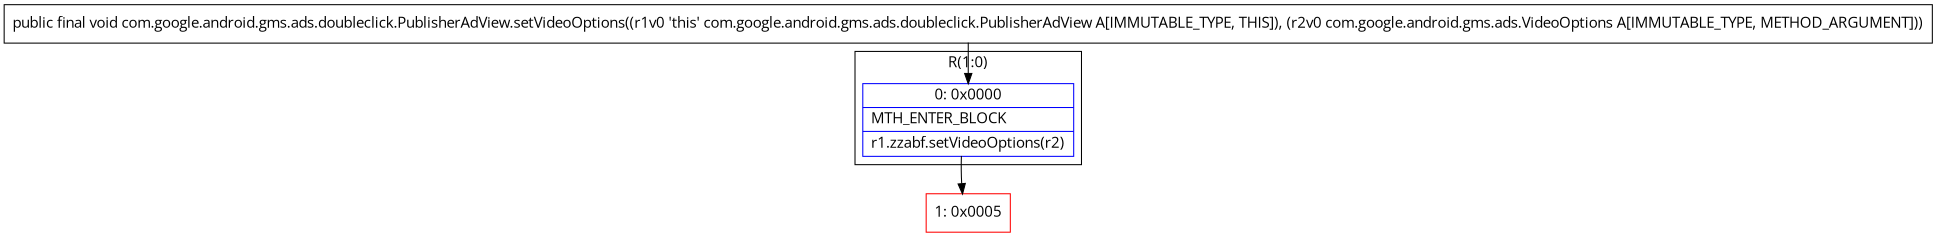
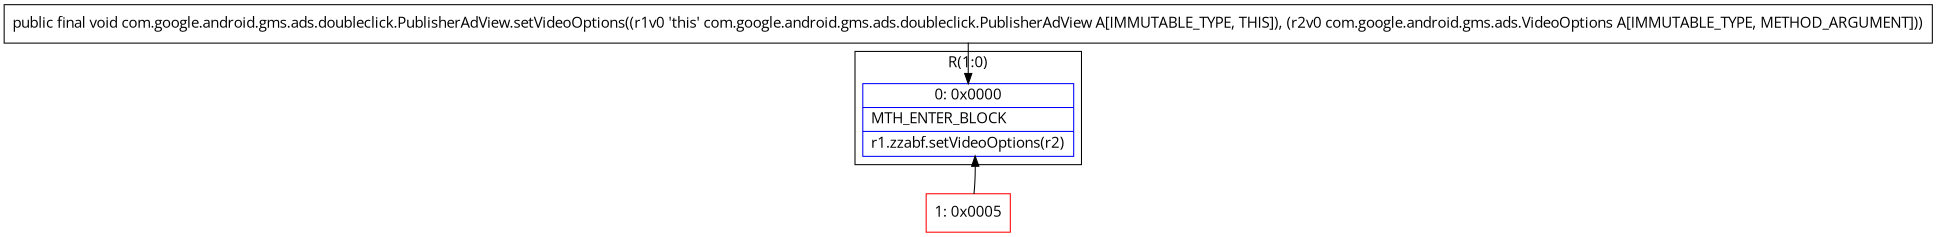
edge "0: 0x0000" -> "1: 0x0005": reversed
